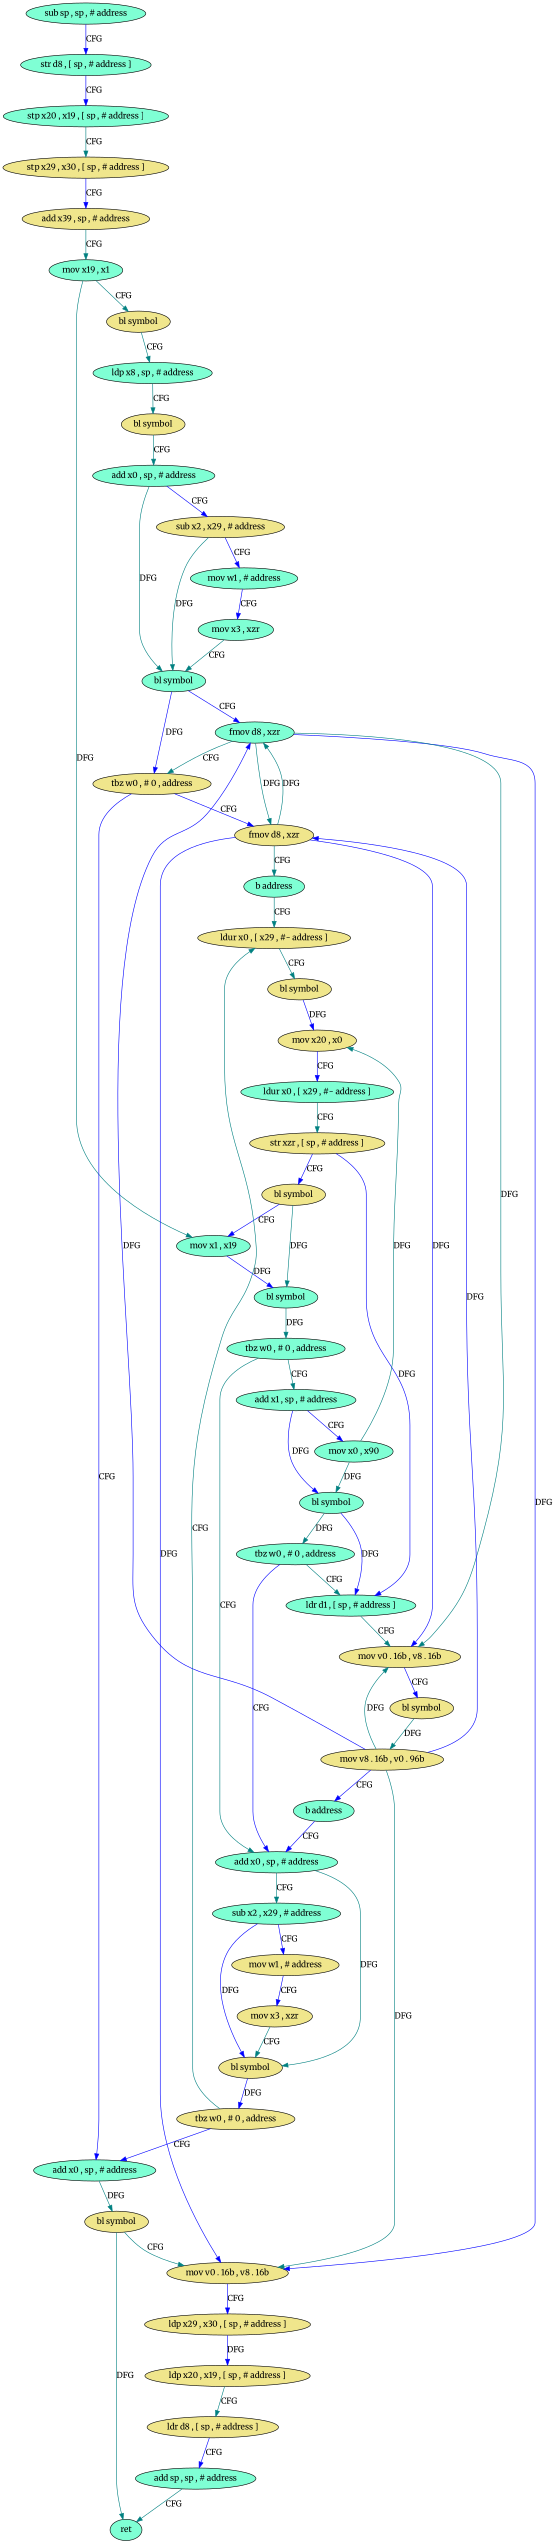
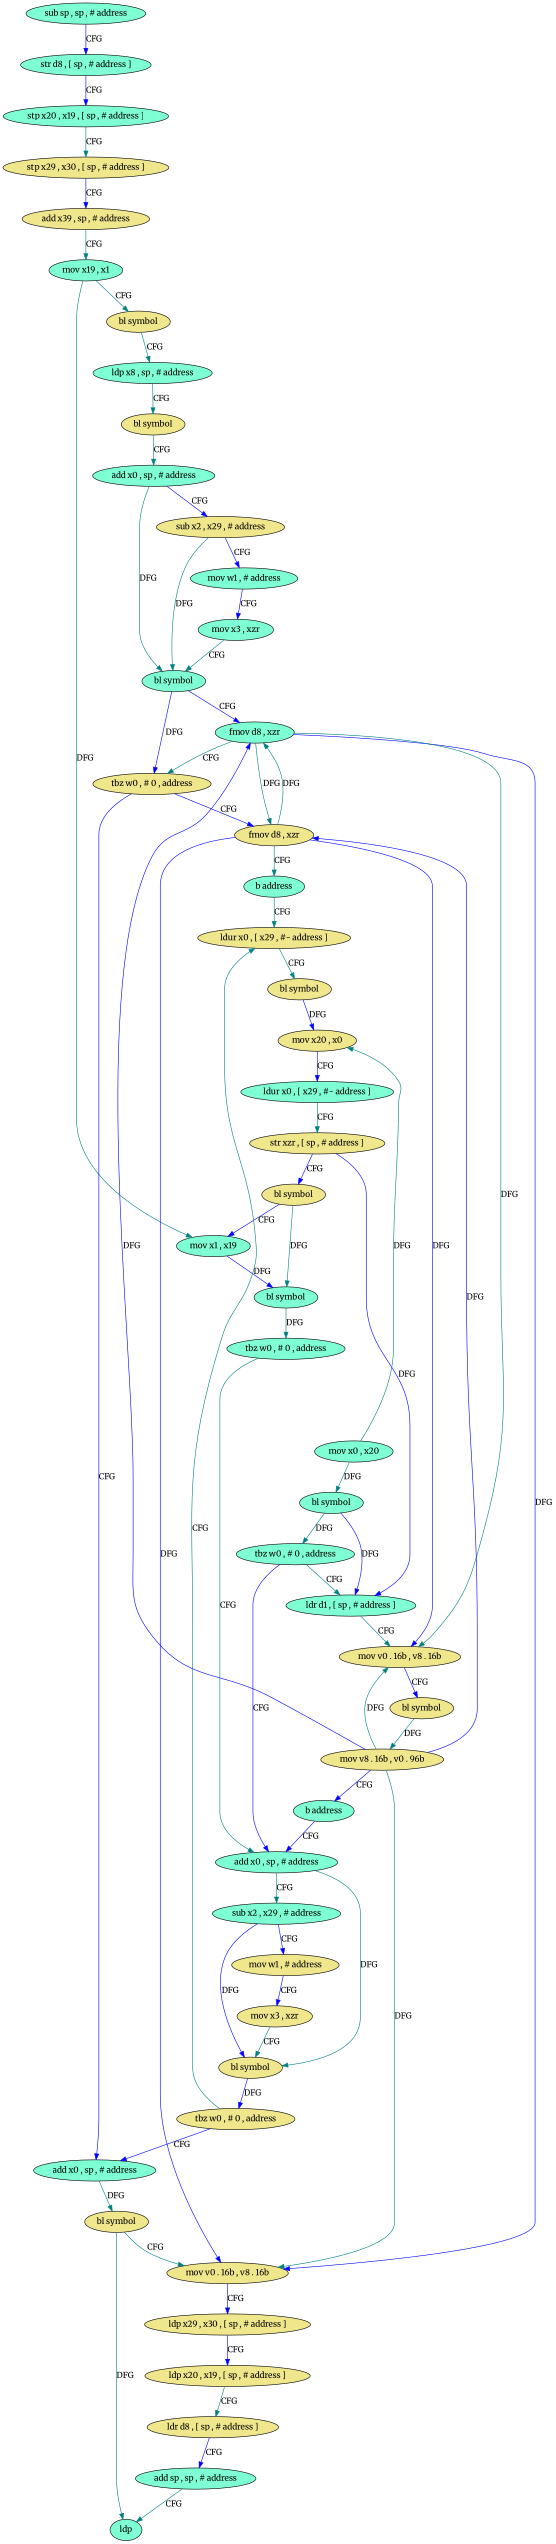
node "add x1 , sp , # address": removed
node "mov x0 , x90": label "mov x0 , x90" -> "mov x0 , x20"
edge "ldp x29 , x30 , [ sp , # address ]" -> "ldp x20 , x19 , [ sp , # address ]": label "DFG" -> "CFG"
node "ret": label "ret" -> "ldp"
